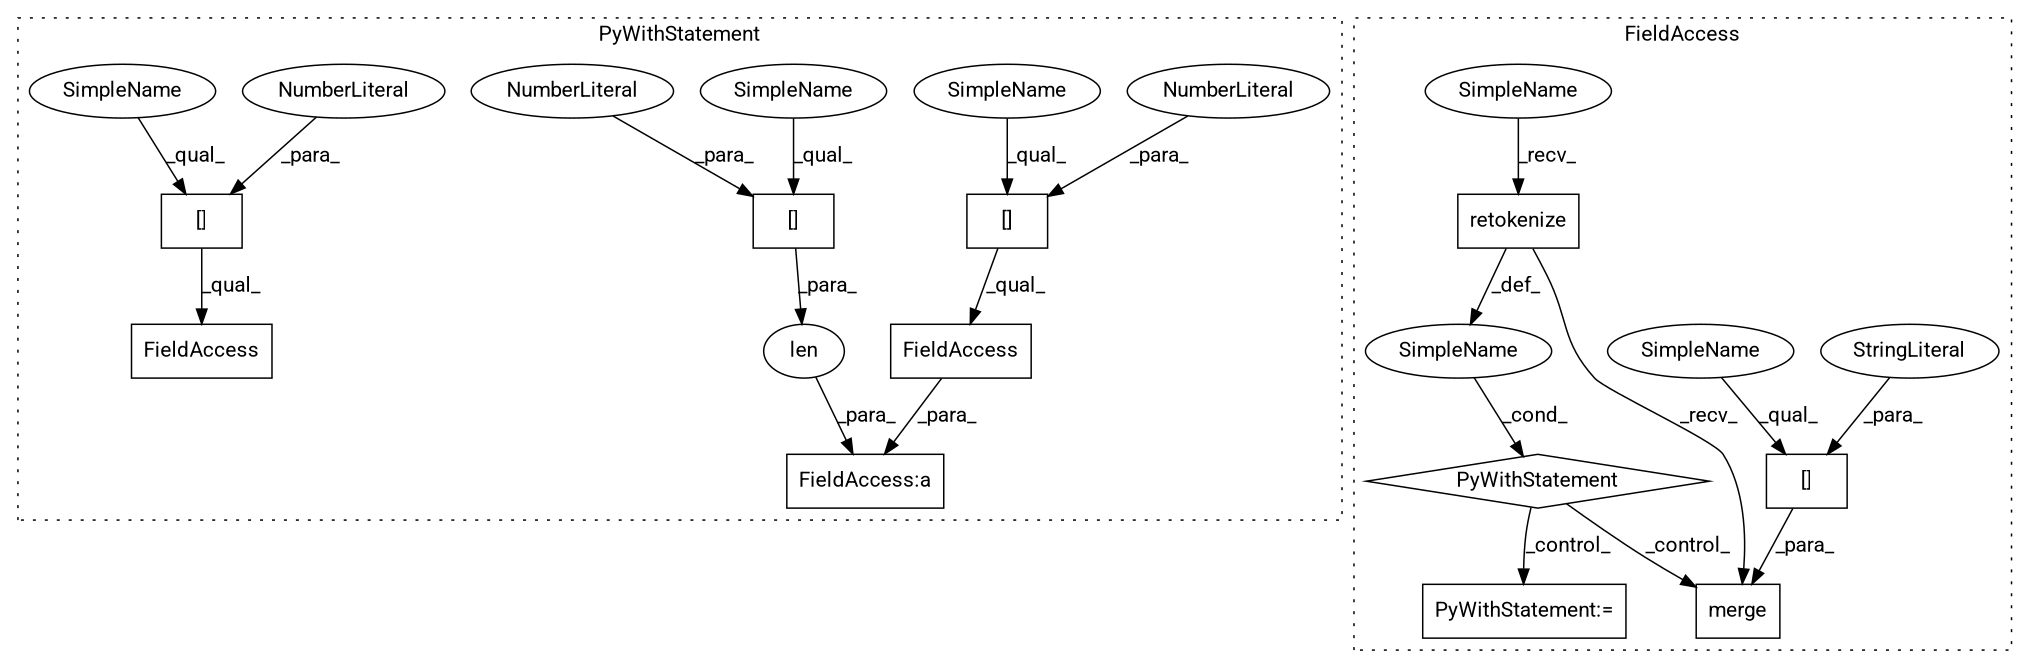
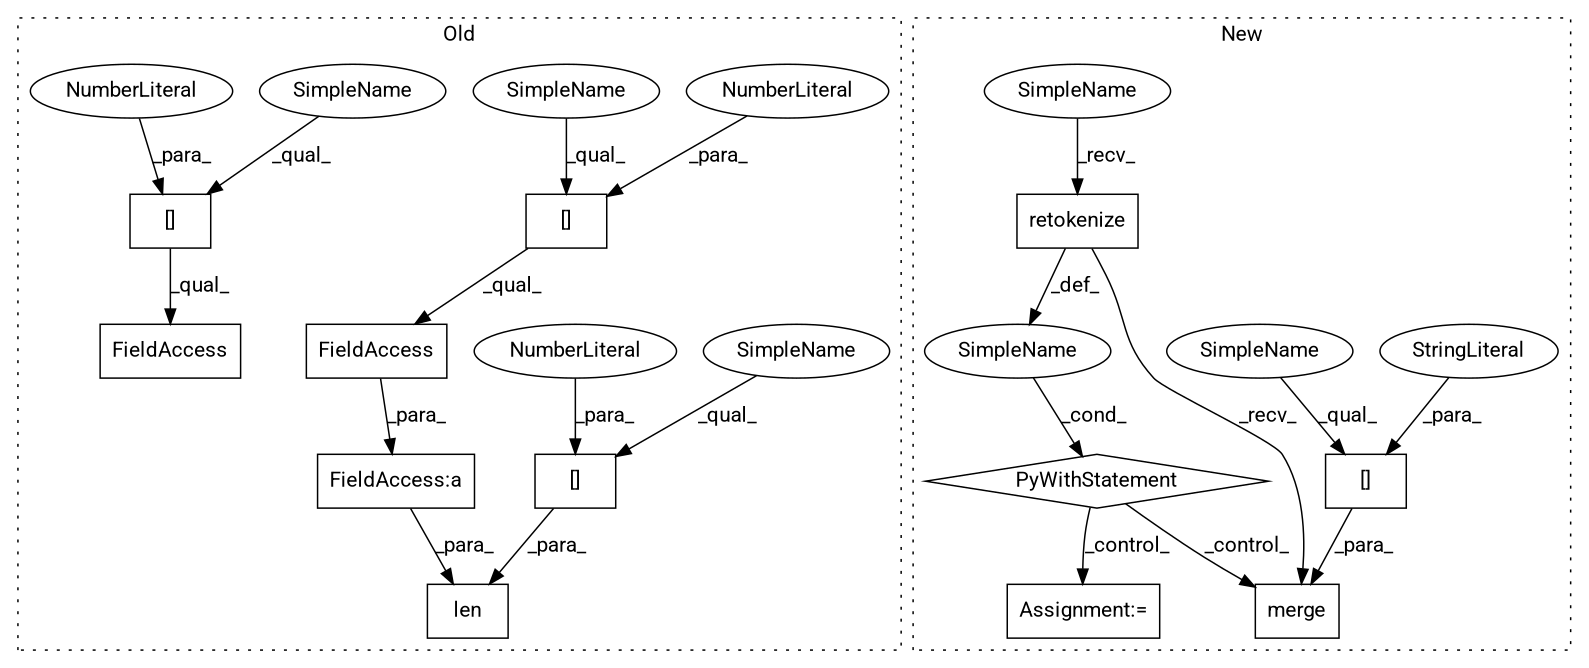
cluster "PyWithStatement": label "PyWithStatement" -> "Old"
cluster "FieldAccess": label "FieldAccess" -> "New"
node "len": shape ellipse -> box
edge "len" -> "FieldAccess:a": reversed
node "PyWithStatement:=": label "PyWithStatement:=" -> "Assignment:="
